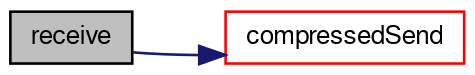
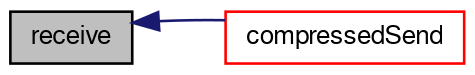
edge "receive" -> "compressedSend": reversed
